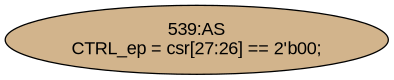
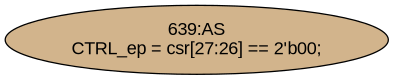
node "539:AS CTRL_ep = csr[27:26] == 2'b00;": label "539:AS CTRL_ep = csr[27:26] == 2'b00;" -> "639:AS CTRL_ep = csr[27:26] == 2'b00;"
